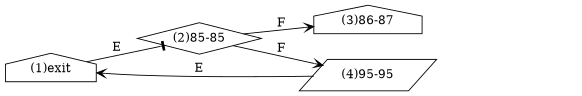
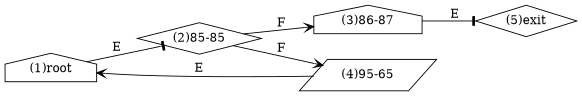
node "(5)exit": added
node "(1)exit": label "(1)exit" -> "(1)root"
node "(4)95-95": label "(4)95-95" -> "(4)95-65"
